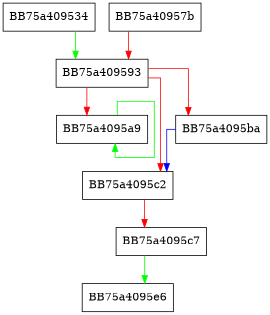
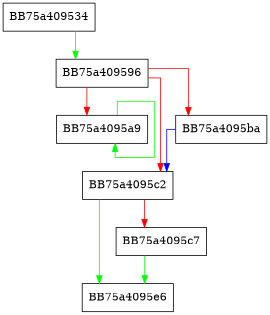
node "BB75a40957b": removed
node "BB75a409593": label "BB75a409593" -> "BB75a409596"
edge "BB75a4095c2" -> "BB75a4095e6": added
